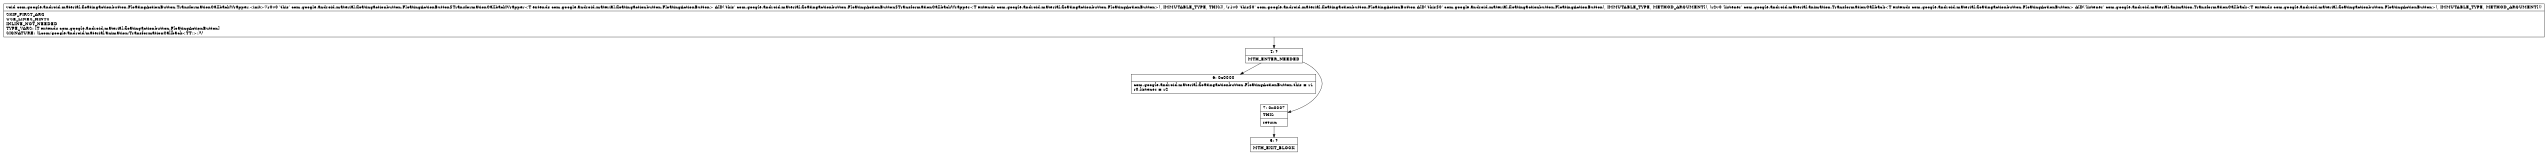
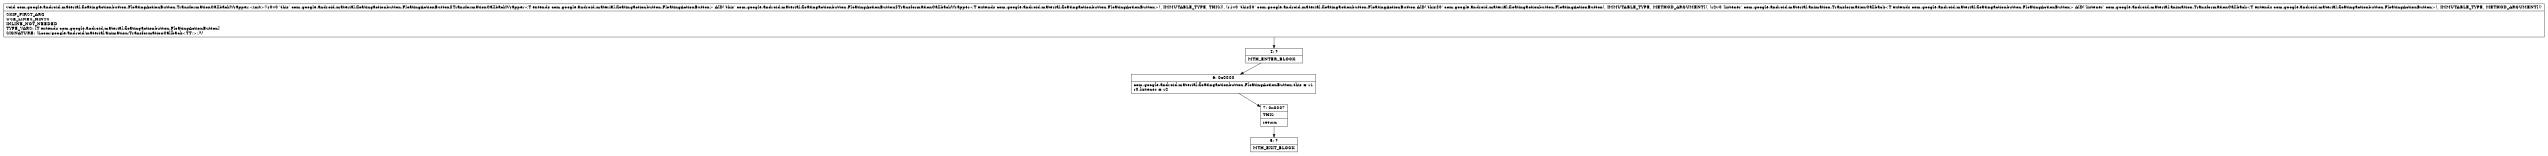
node "4: ?": text "MTH_ENTER_NEEDED" -> "MTH_ENTER_BLOCK"
edge "4: ?" -> "7: 0x0007": now "6: 0x0000" -> "7: 0x0007"
